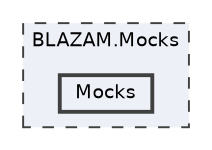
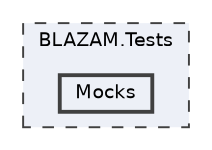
cluster "BLAZAM.Mocks": label "BLAZAM.Mocks" -> "BLAZAM.Tests"
